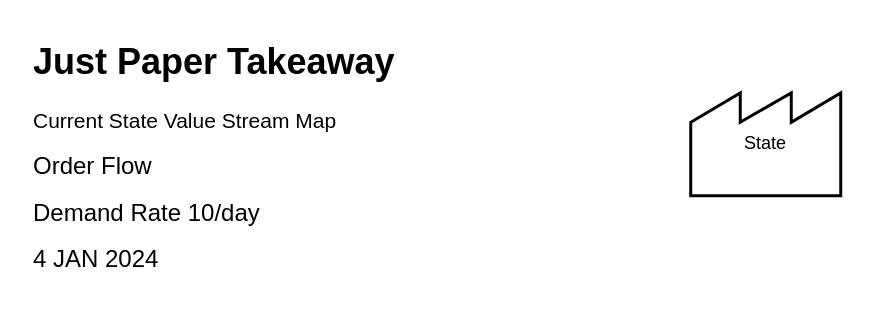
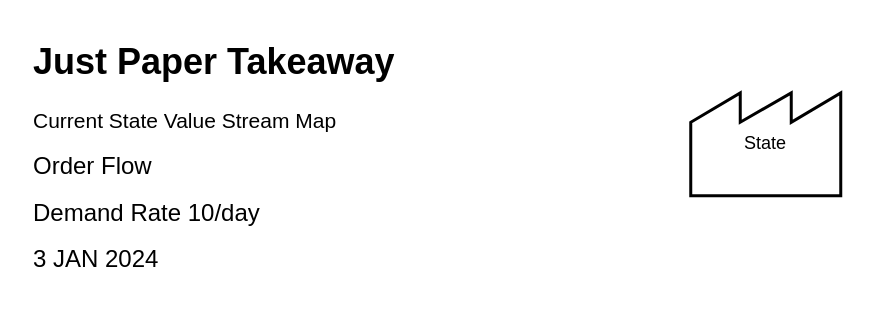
node "Just Paper TakeawayCurrent State Value Stream Map Order Flow Demand Rate 10/day 4 JAN 2024": label "Just Paper TakeawayCurrent State Value Stream Map Order Flow Demand Rate 10/day 4 JAN 2024" -> "Just Paper TakeawayCurrent State Value Stream Map Order Flow Demand Rate 10/day 3 JAN 2024"
